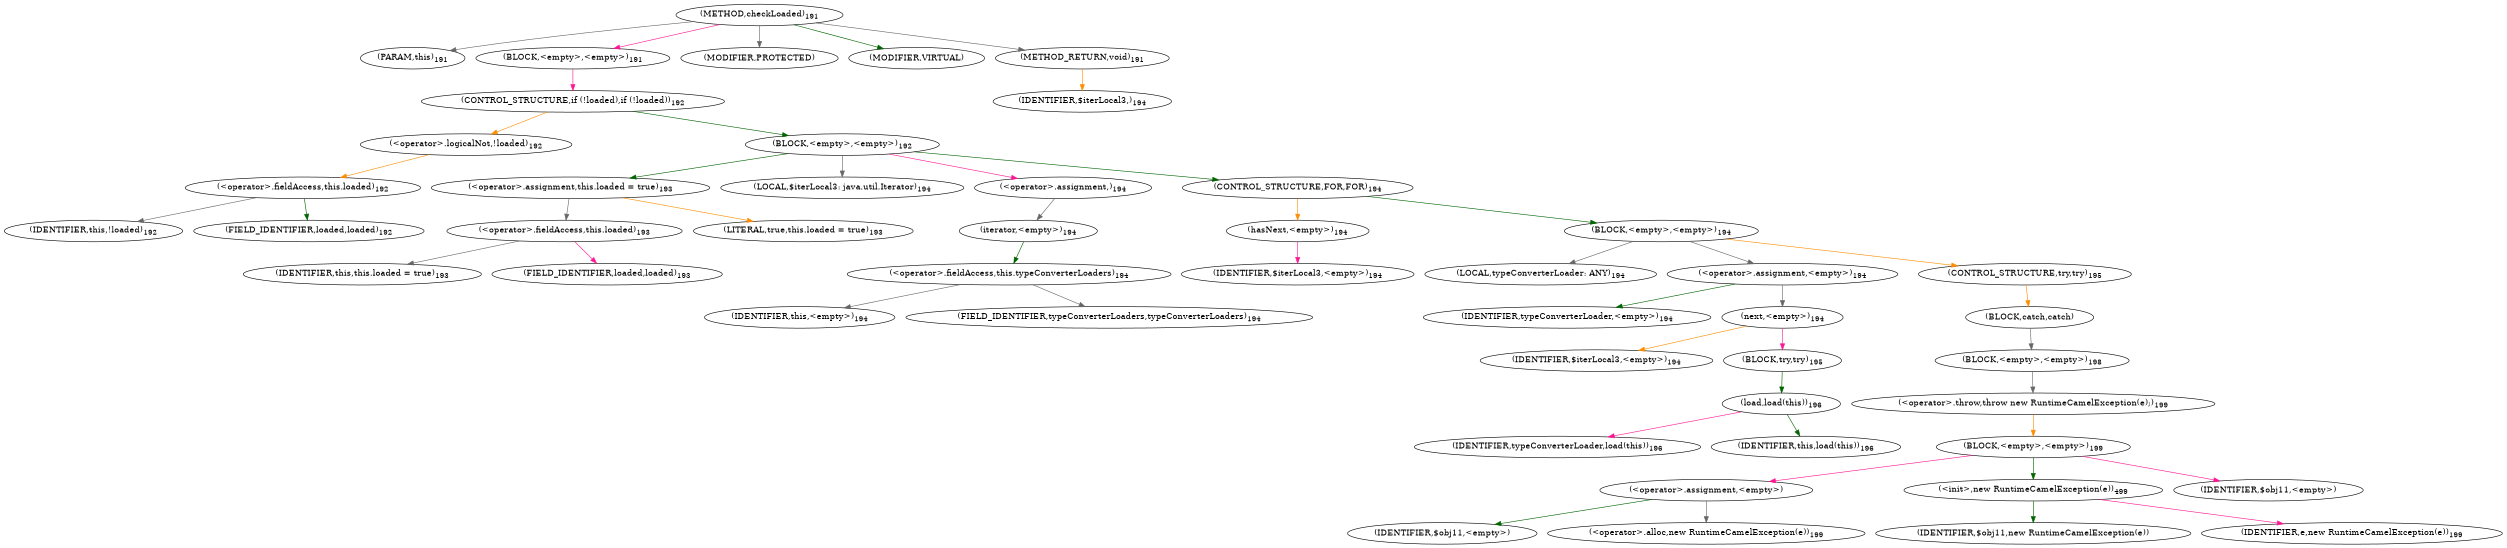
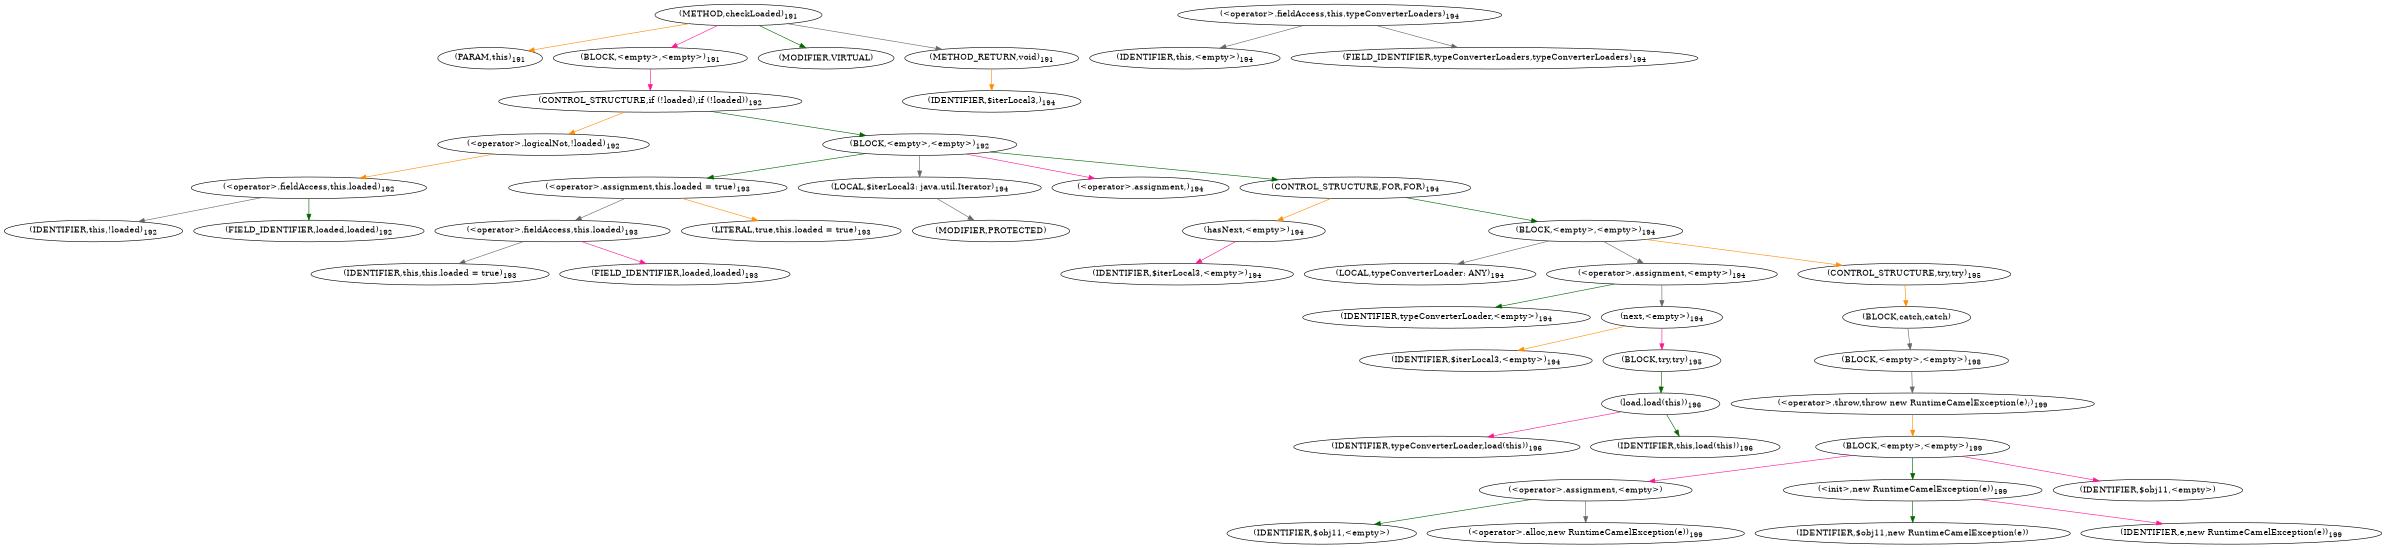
edge "(METHOD,checkLoaded)" -> "(PARAM,this)": color gray40 -> darkorange
edge "(METHOD,checkLoaded)" -> "(MODIFIER,PROTECTED)": now "(LOCAL,$iterLocal3: java.util.Iterator)" -> "(MODIFIER,PROTECTED)"
node "(iterator,<empty>)": removed
node "(<init>,new RuntimeCamelException(e))": text "499" -> "199"
